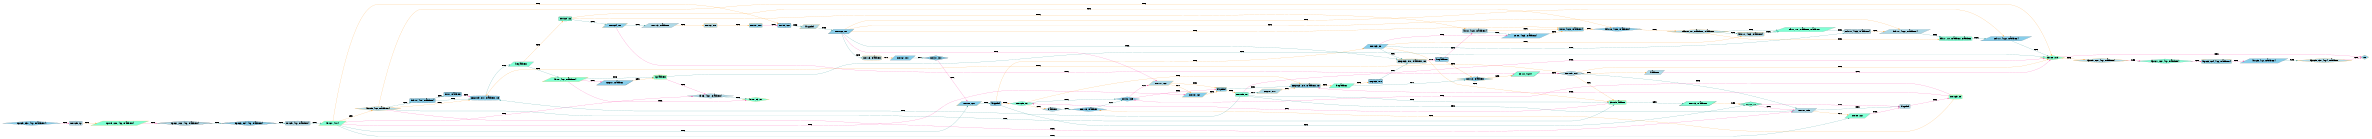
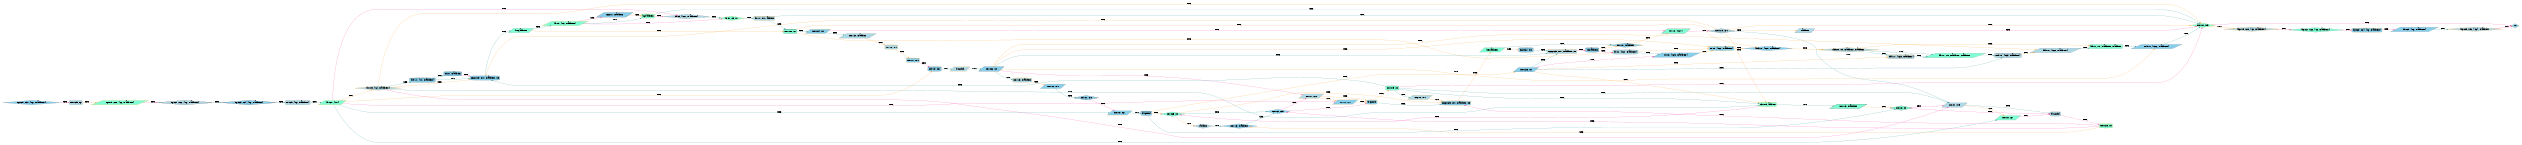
node "tbz w1 , # 0 , address": added
